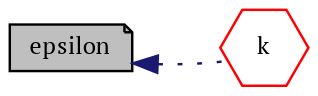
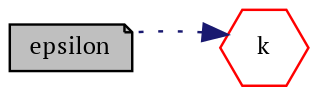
edge "k" -> "epsilon": reversed
